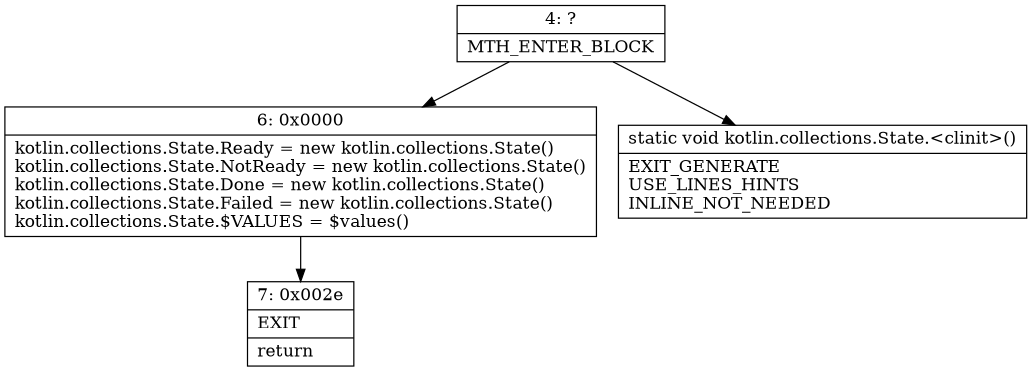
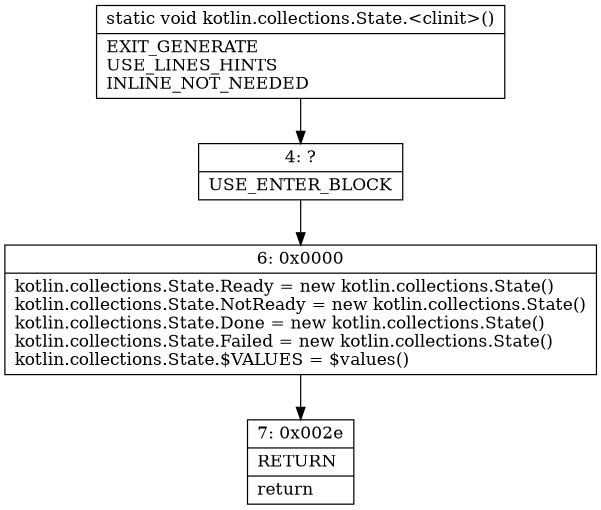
node "4: ?": text "MTH_ENTER_BLOCK" -> "USE_ENTER_BLOCK"
edge "4: ?" -> "static void kotlin.collections.State.<clinit>()": reversed
node "7: 0x002e": text "EXIT" -> "RETURN"
